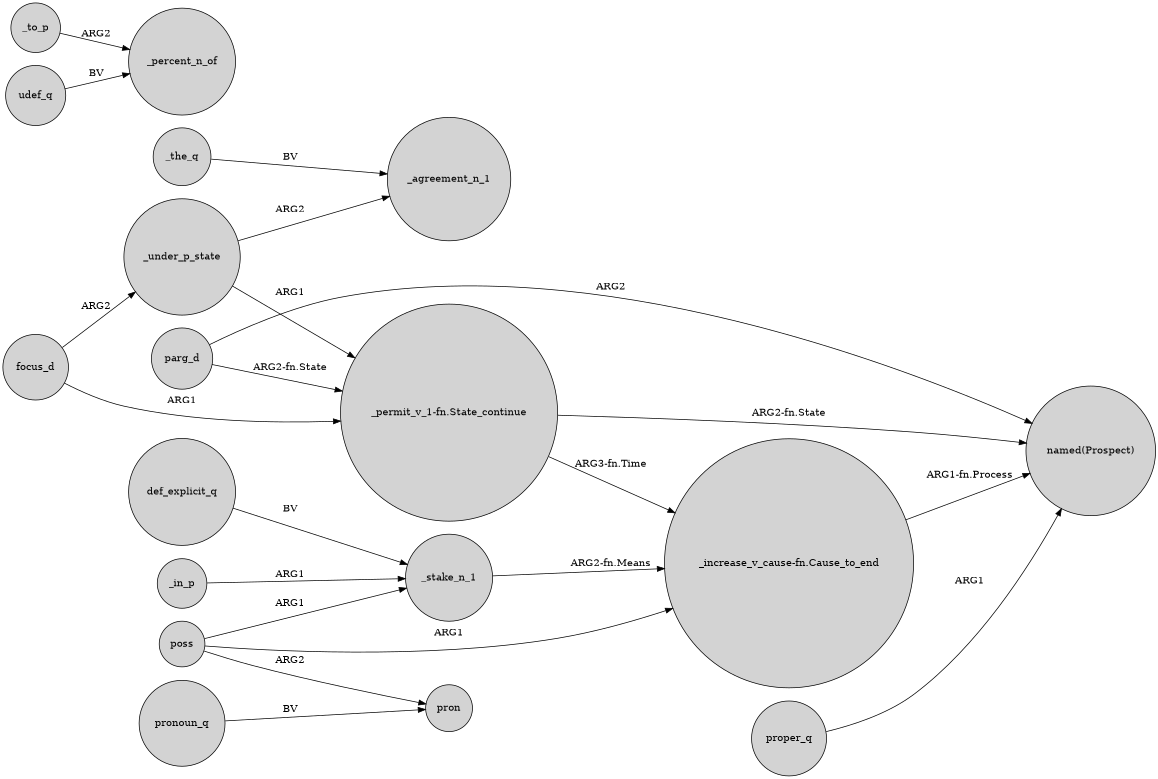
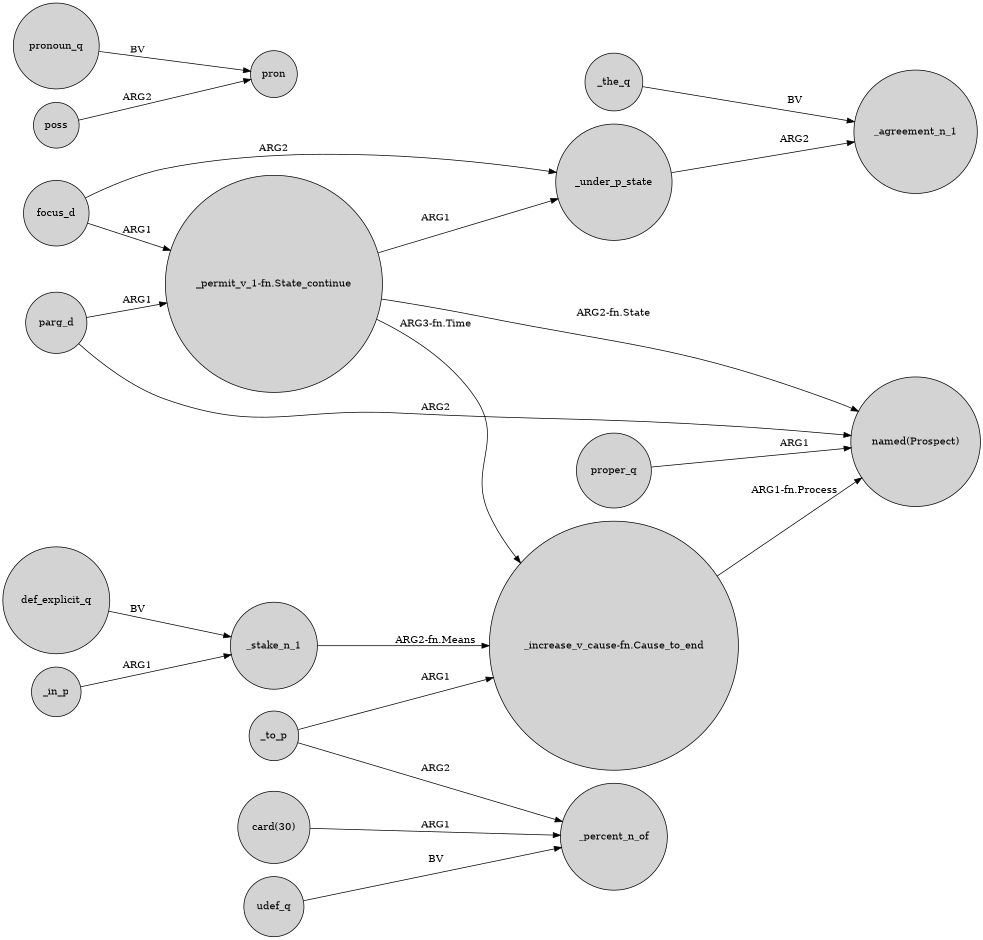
edge "_under_p_state" -> "_permit_v_1-fn.State_continue": reversed
edge "parg_d" -> "_permit_v_1-fn.State_continue": label "ARG2-fn.State" -> "ARG1"
edge "poss" -> "_stake_n_1": removed, label "ARG1"
edge "poss" -> "_increase_v_cause-fn.Cause_to_end": now "_to_p" -> "_increase_v_cause-fn.Cause_to_end"
node "card(30)": added
